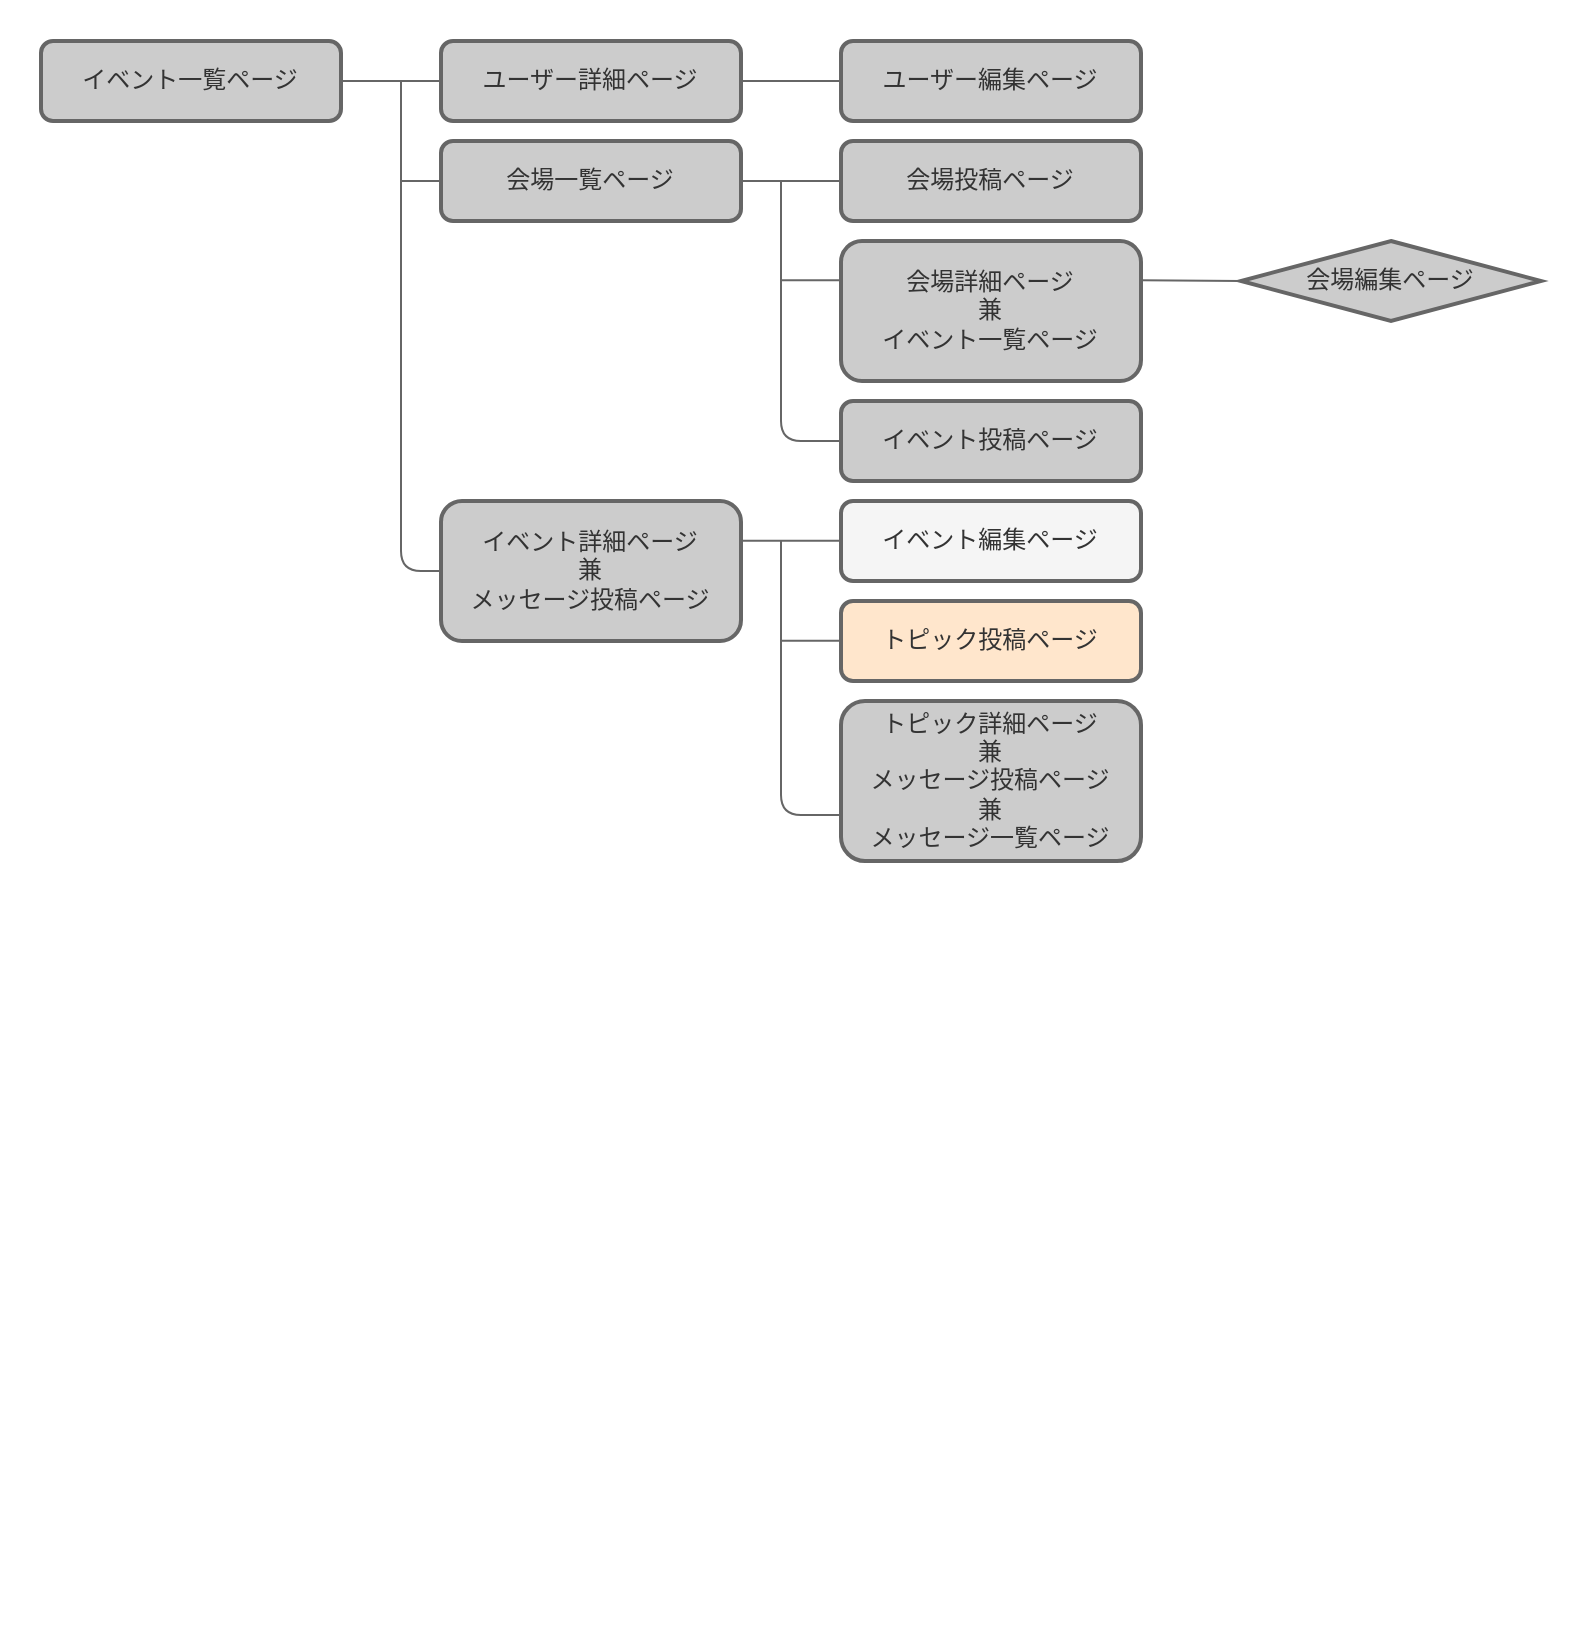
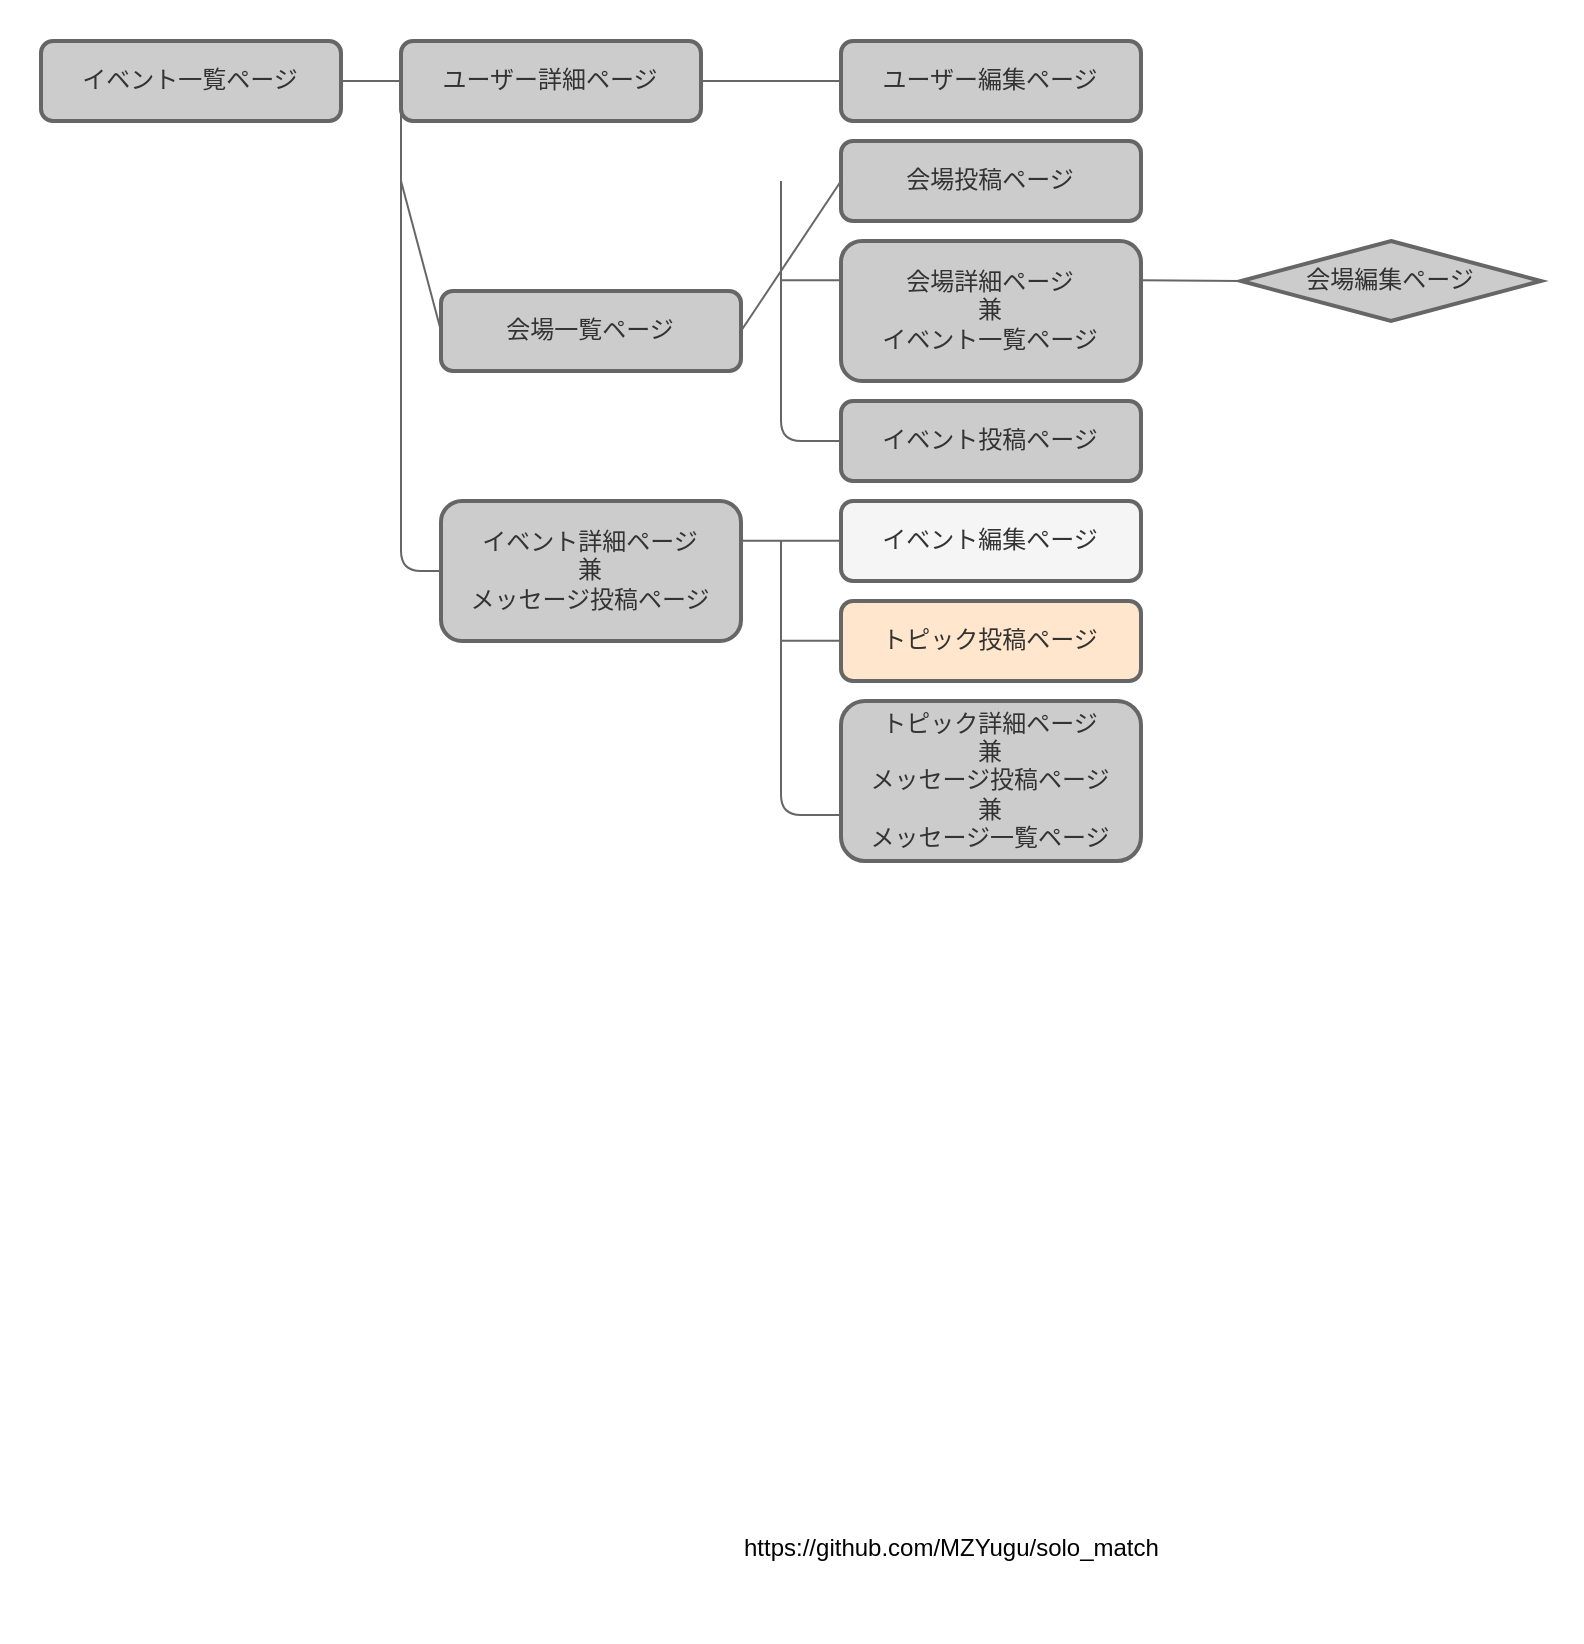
node "ユーザー詳細ページ": moved (591, 81) -> (551, 81)
node "会場一覧ページ": moved (591, 181) -> (591, 331)
node "https://github.com/MZYugu/solo_match": added
